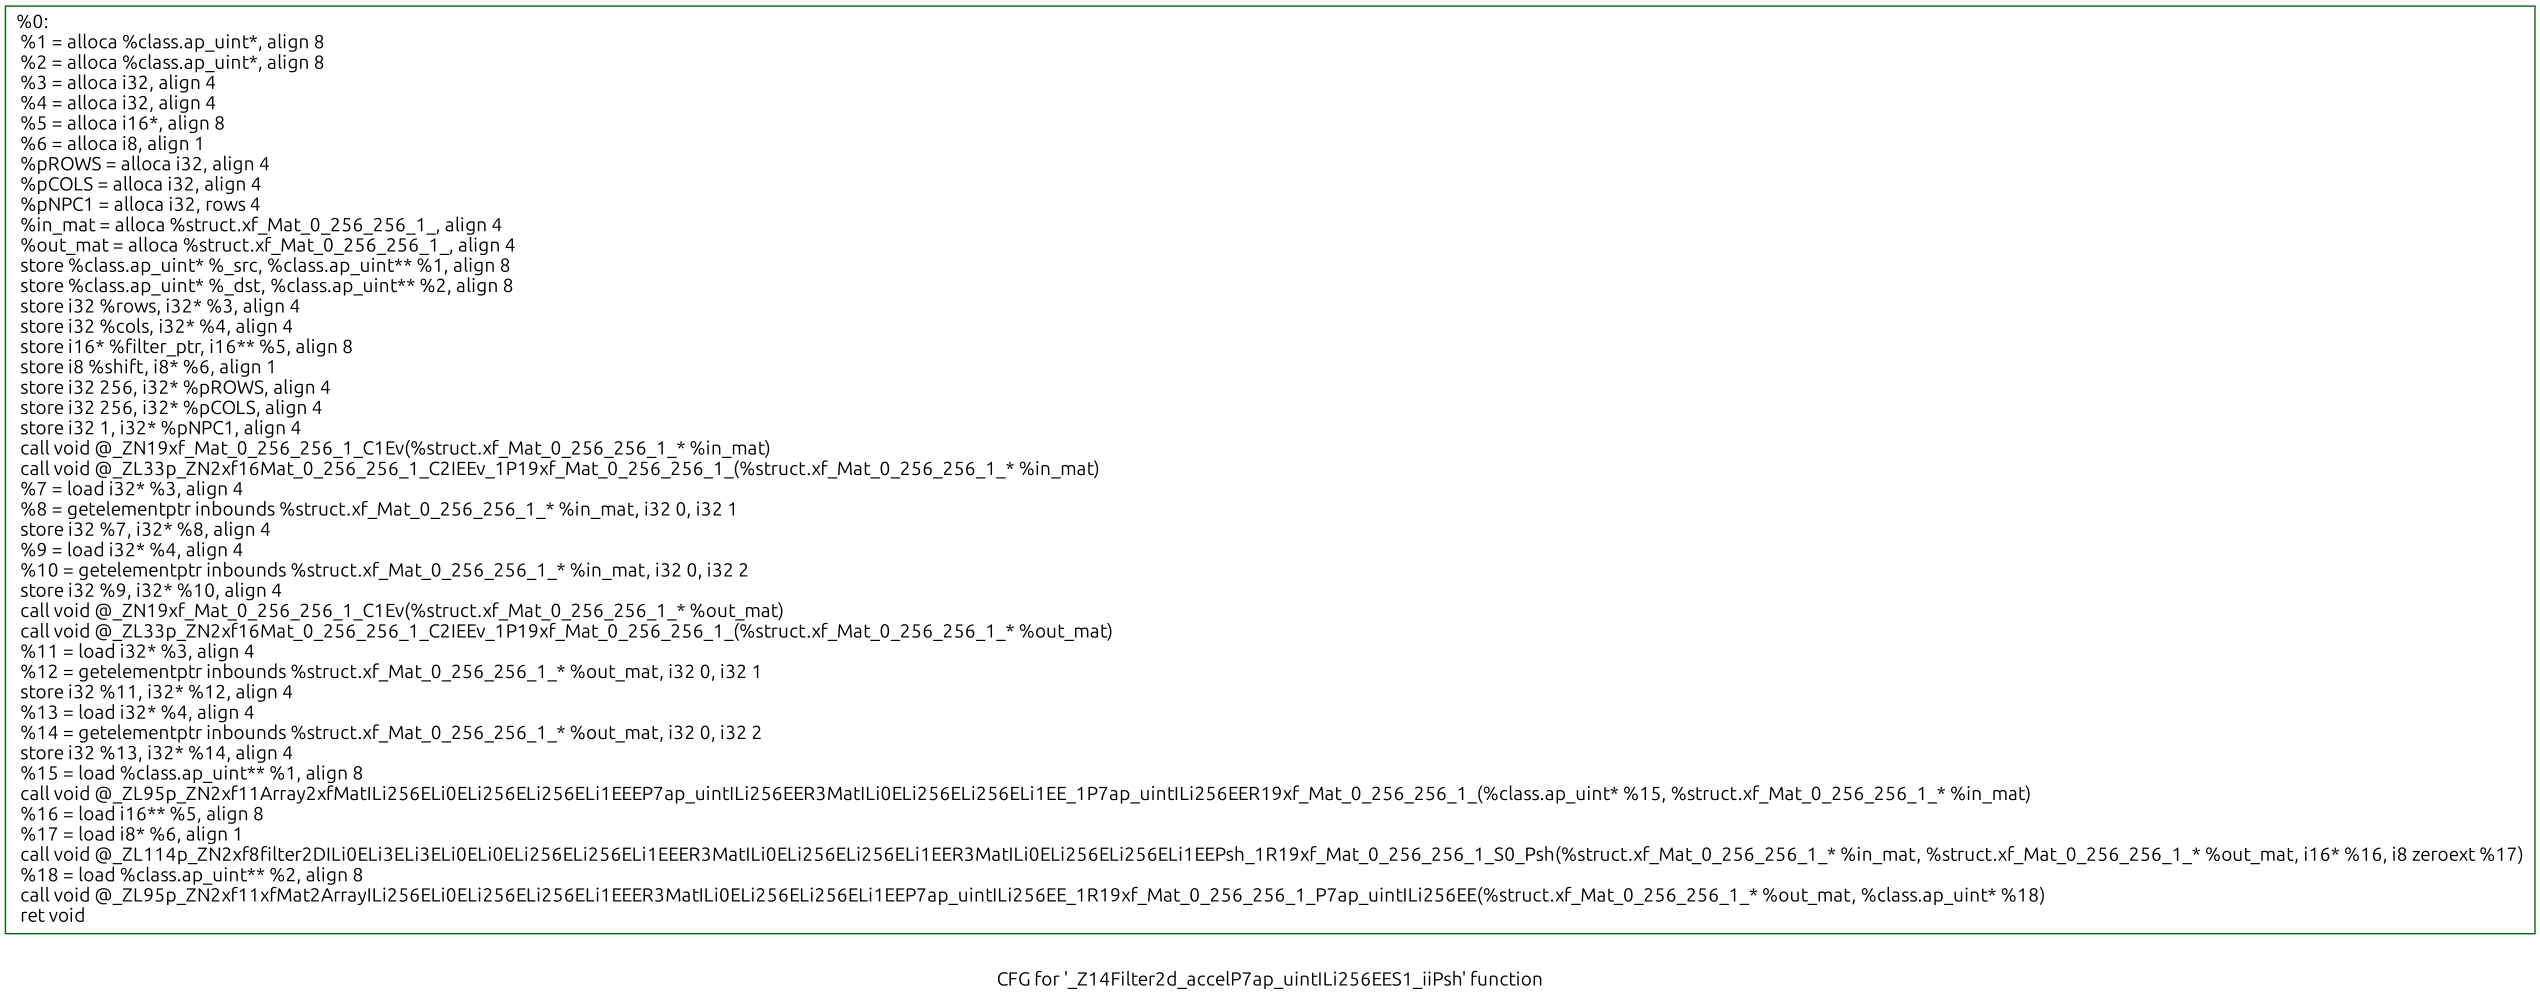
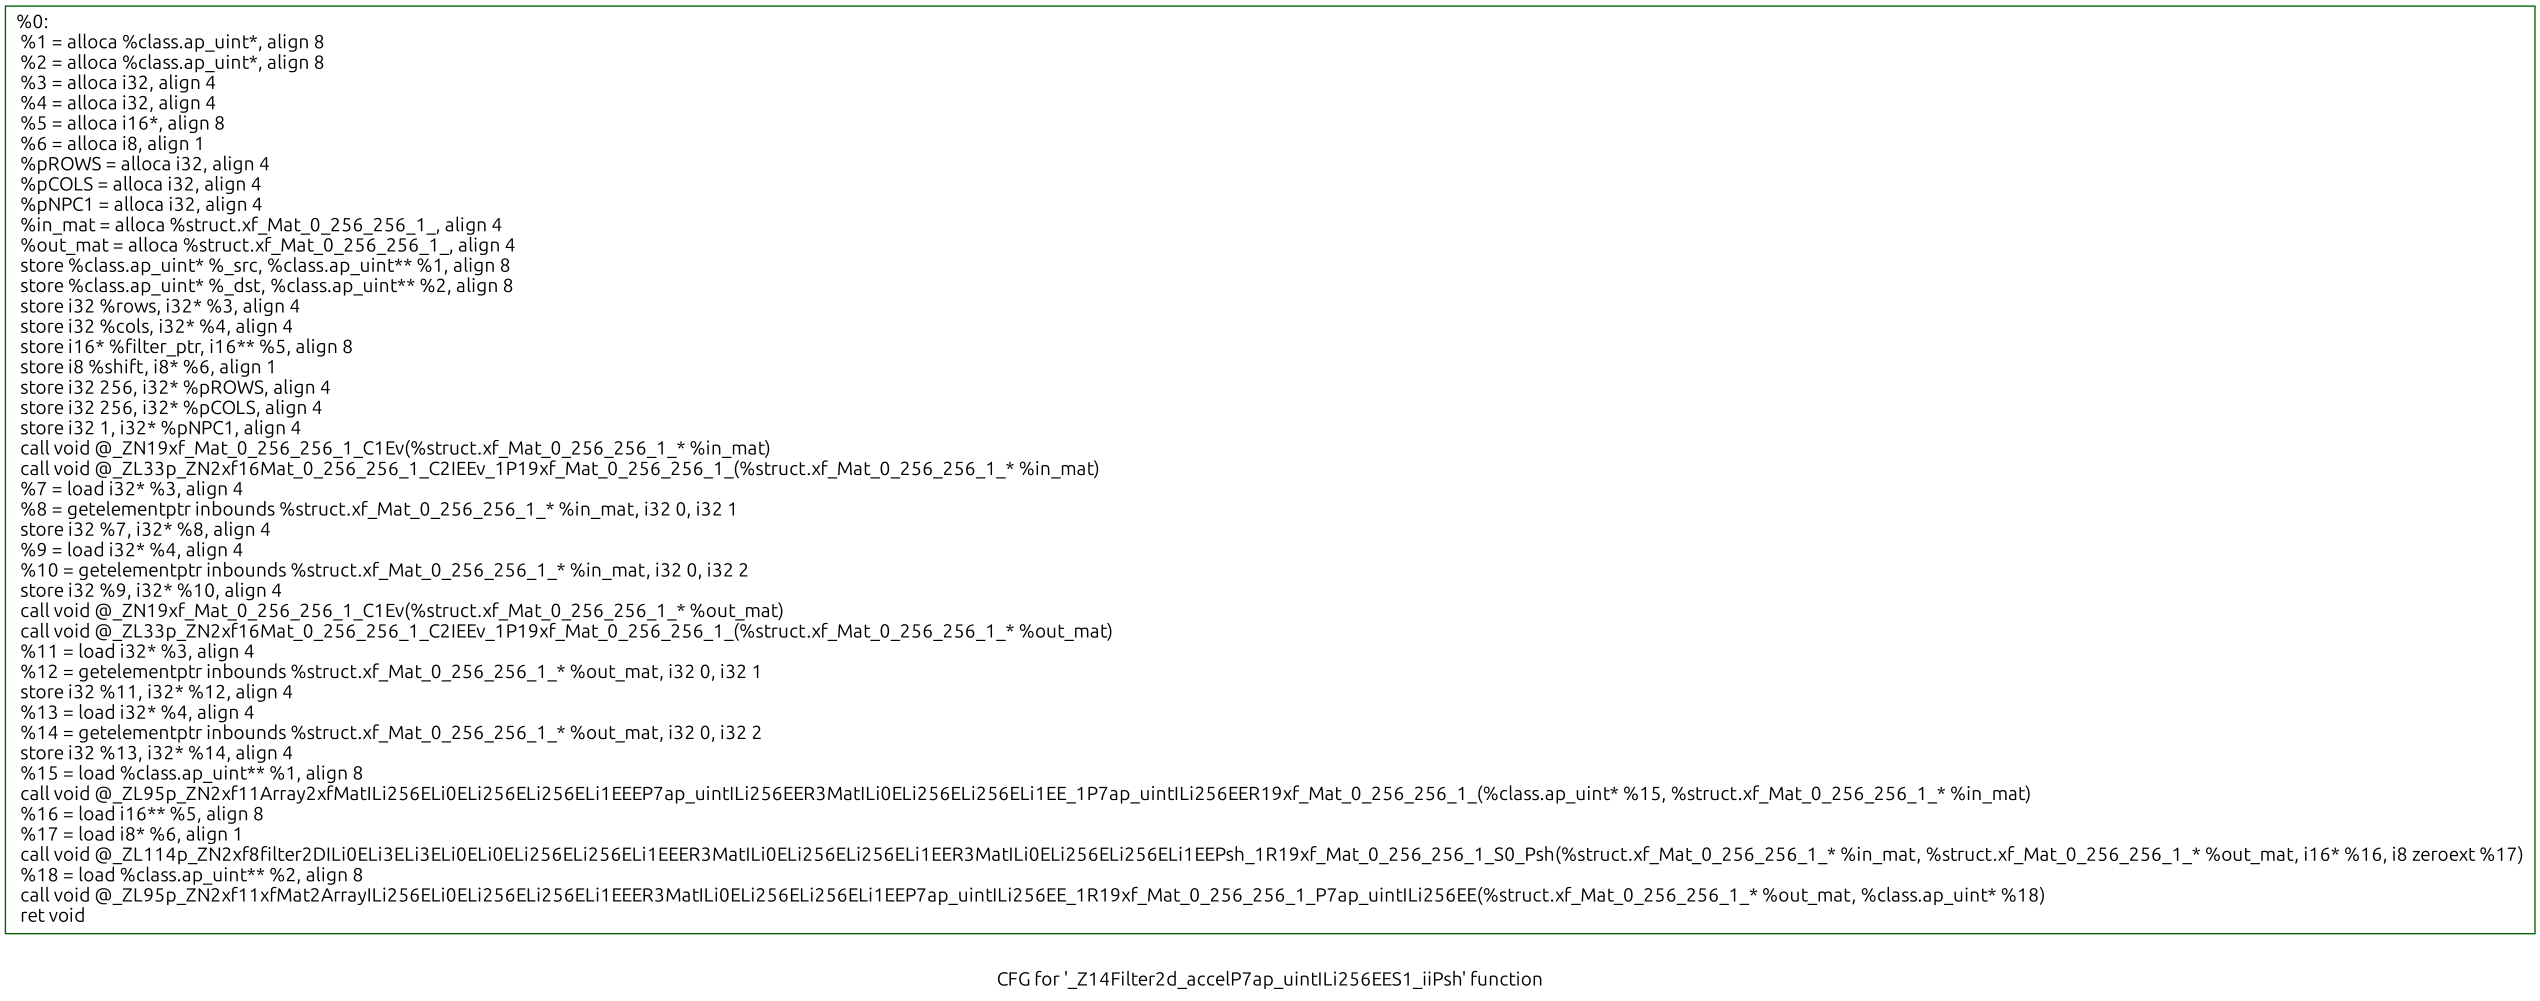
node "%0:": text "%pNPC1 = alloca i32, rows 4" -> "%pNPC1 = alloca i32, align 4"
